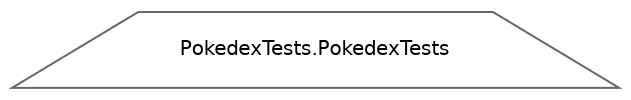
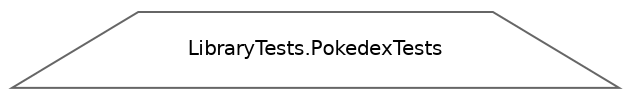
node "PokedexTests.PokedexTests": label "PokedexTests.PokedexTests" -> "LibraryTests.PokedexTests"
